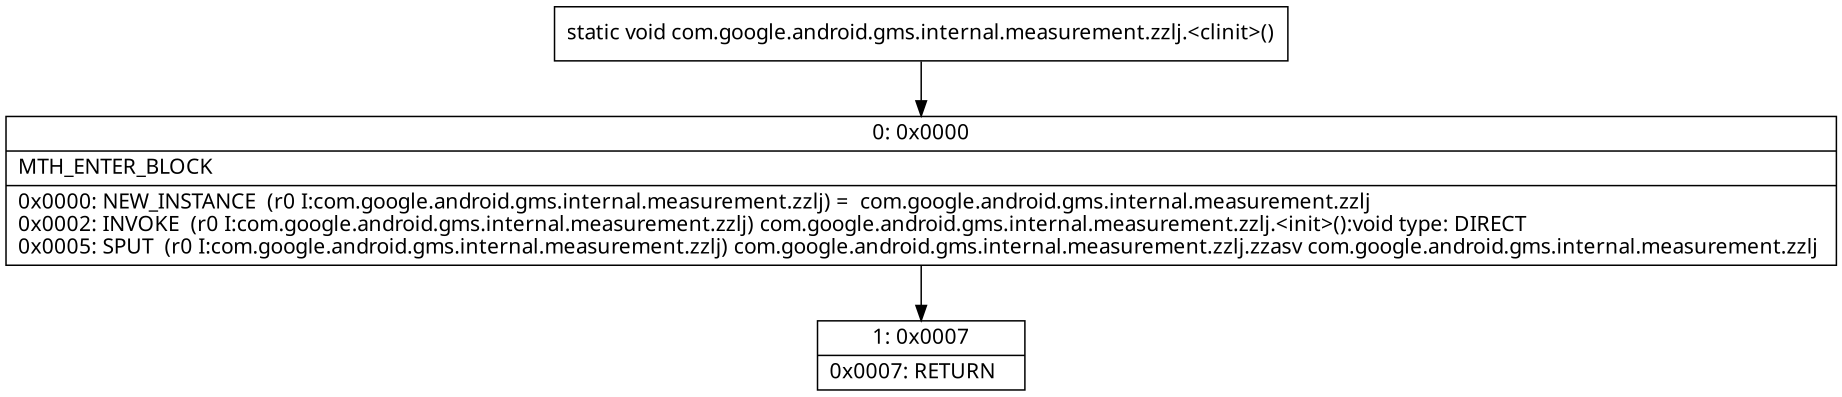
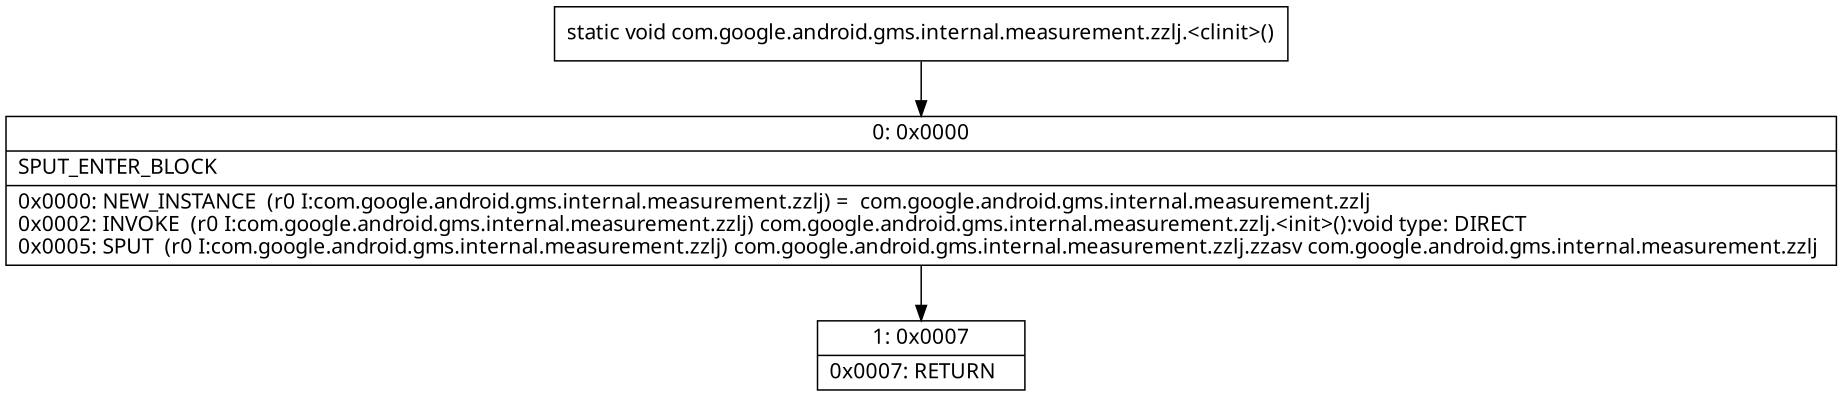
node "0: 0x0000": text "MTH_ENTER_BLOCK" -> "SPUT_ENTER_BLOCK"
